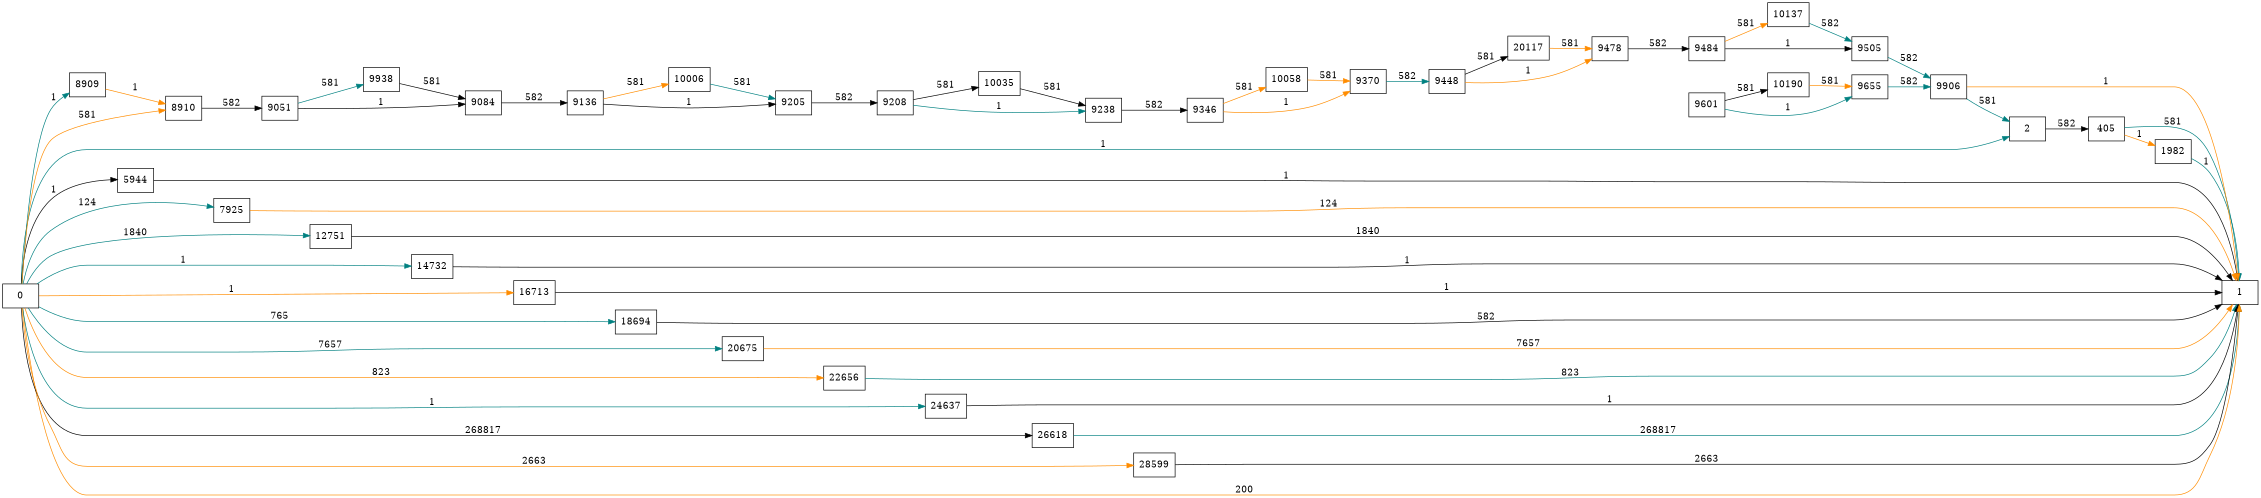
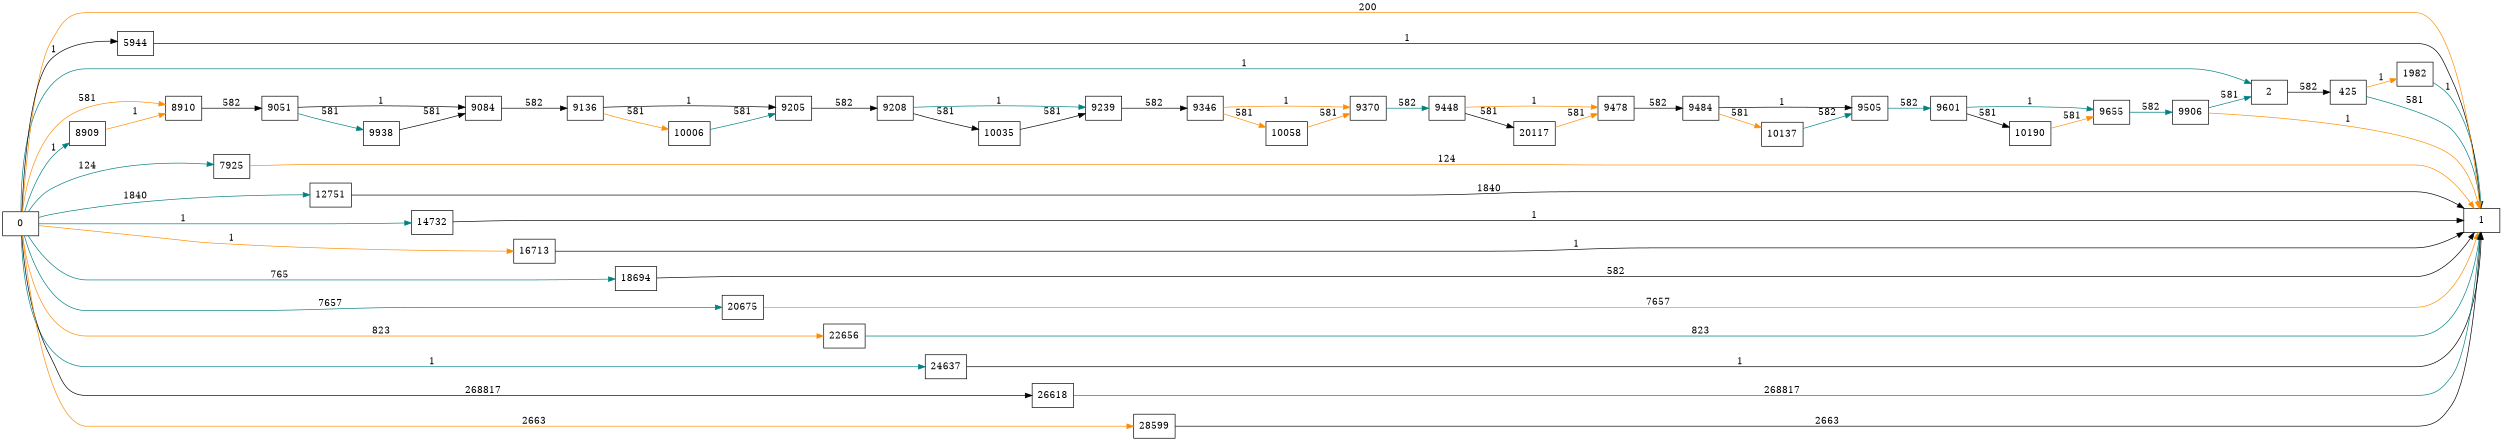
edge "9505" -> "9906": now "9505" -> "9601"
node "9238": label "9238" -> "9239"
node "405": label "405" -> "425"
